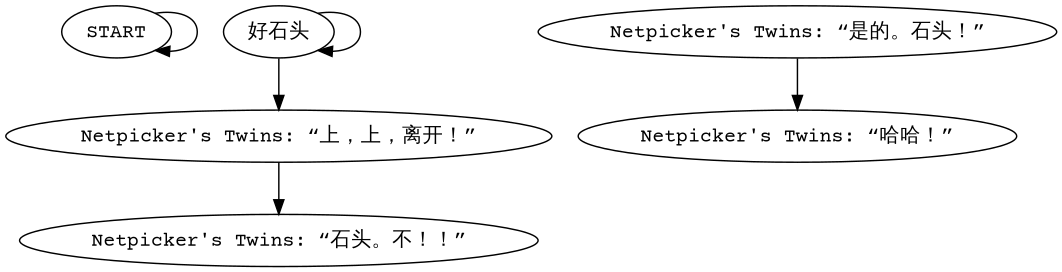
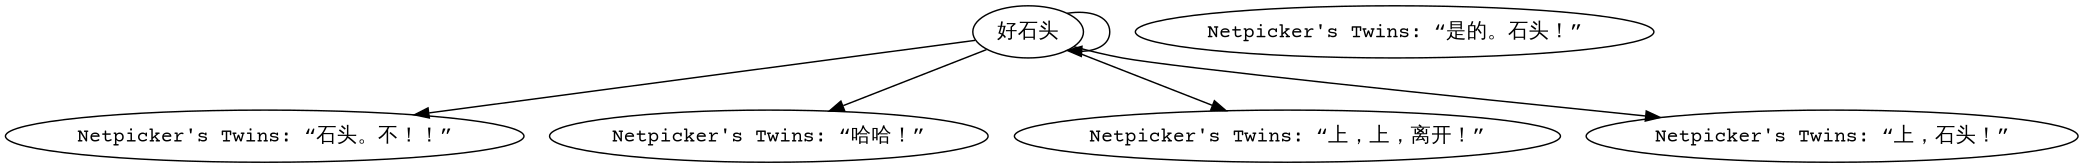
node "START": removed
edge "Netpicker's Twins: “是的。石头！”" -> "Netpicker's Twins: “哈哈！”": now "好石头" -> "Netpicker's Twins: “哈哈！”"
node "Netpicker's Twins: “上，石头！”": added
edge "Netpicker's Twins: “上，上，离开！”" -> "Netpicker's Twins: “石头。不！！”": now "好石头" -> "Netpicker's Twins: “石头。不！！”"
